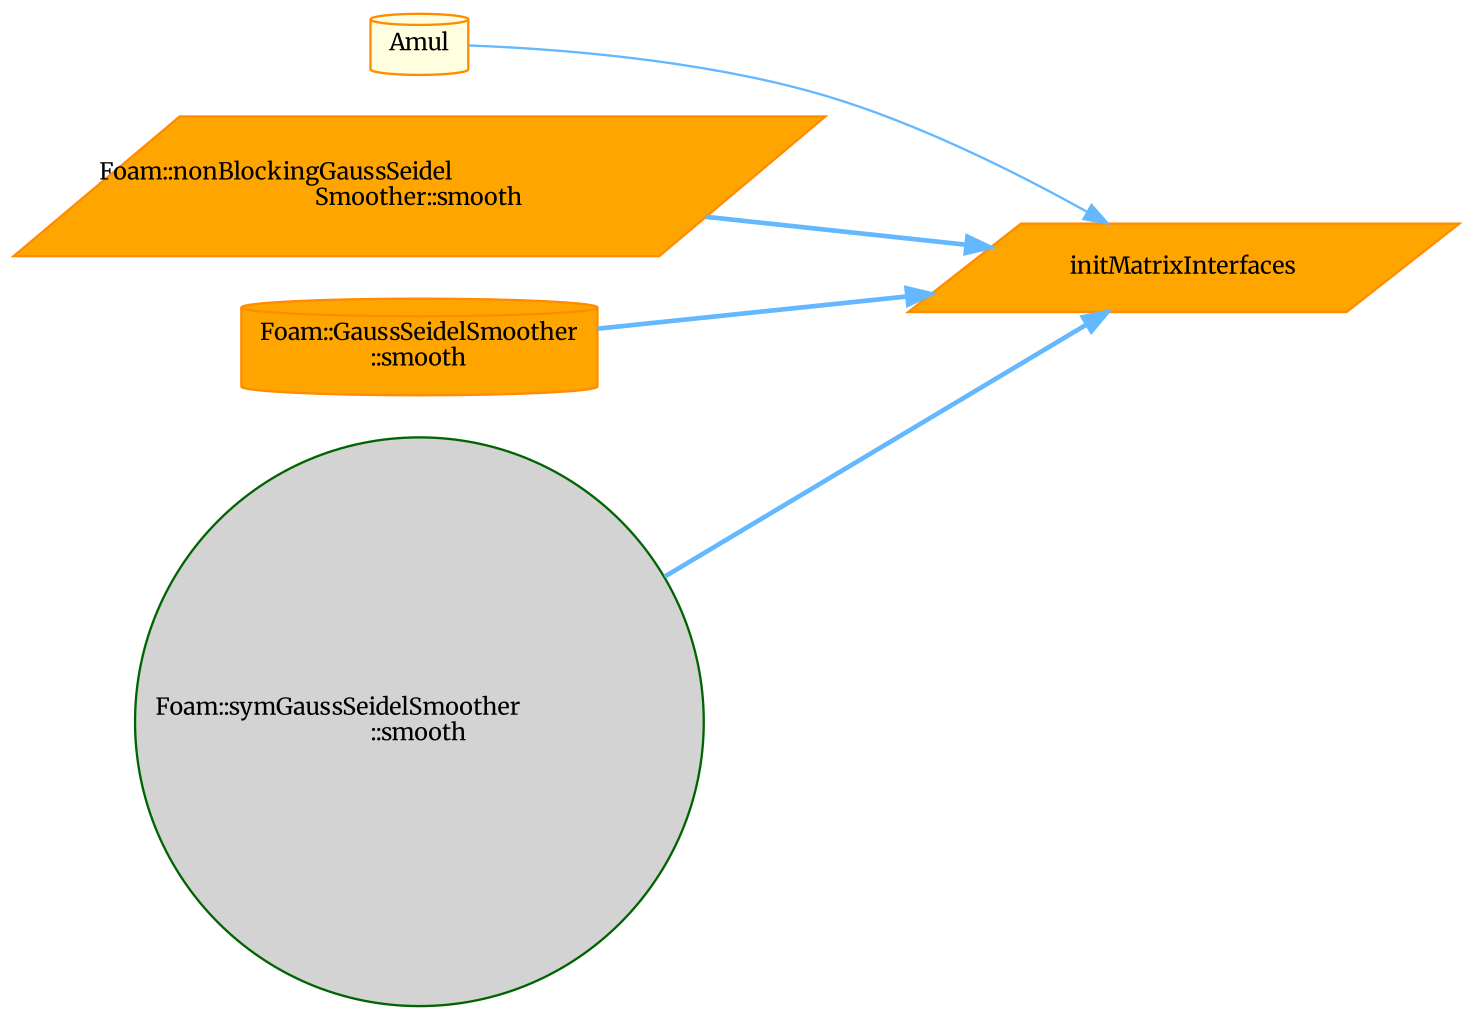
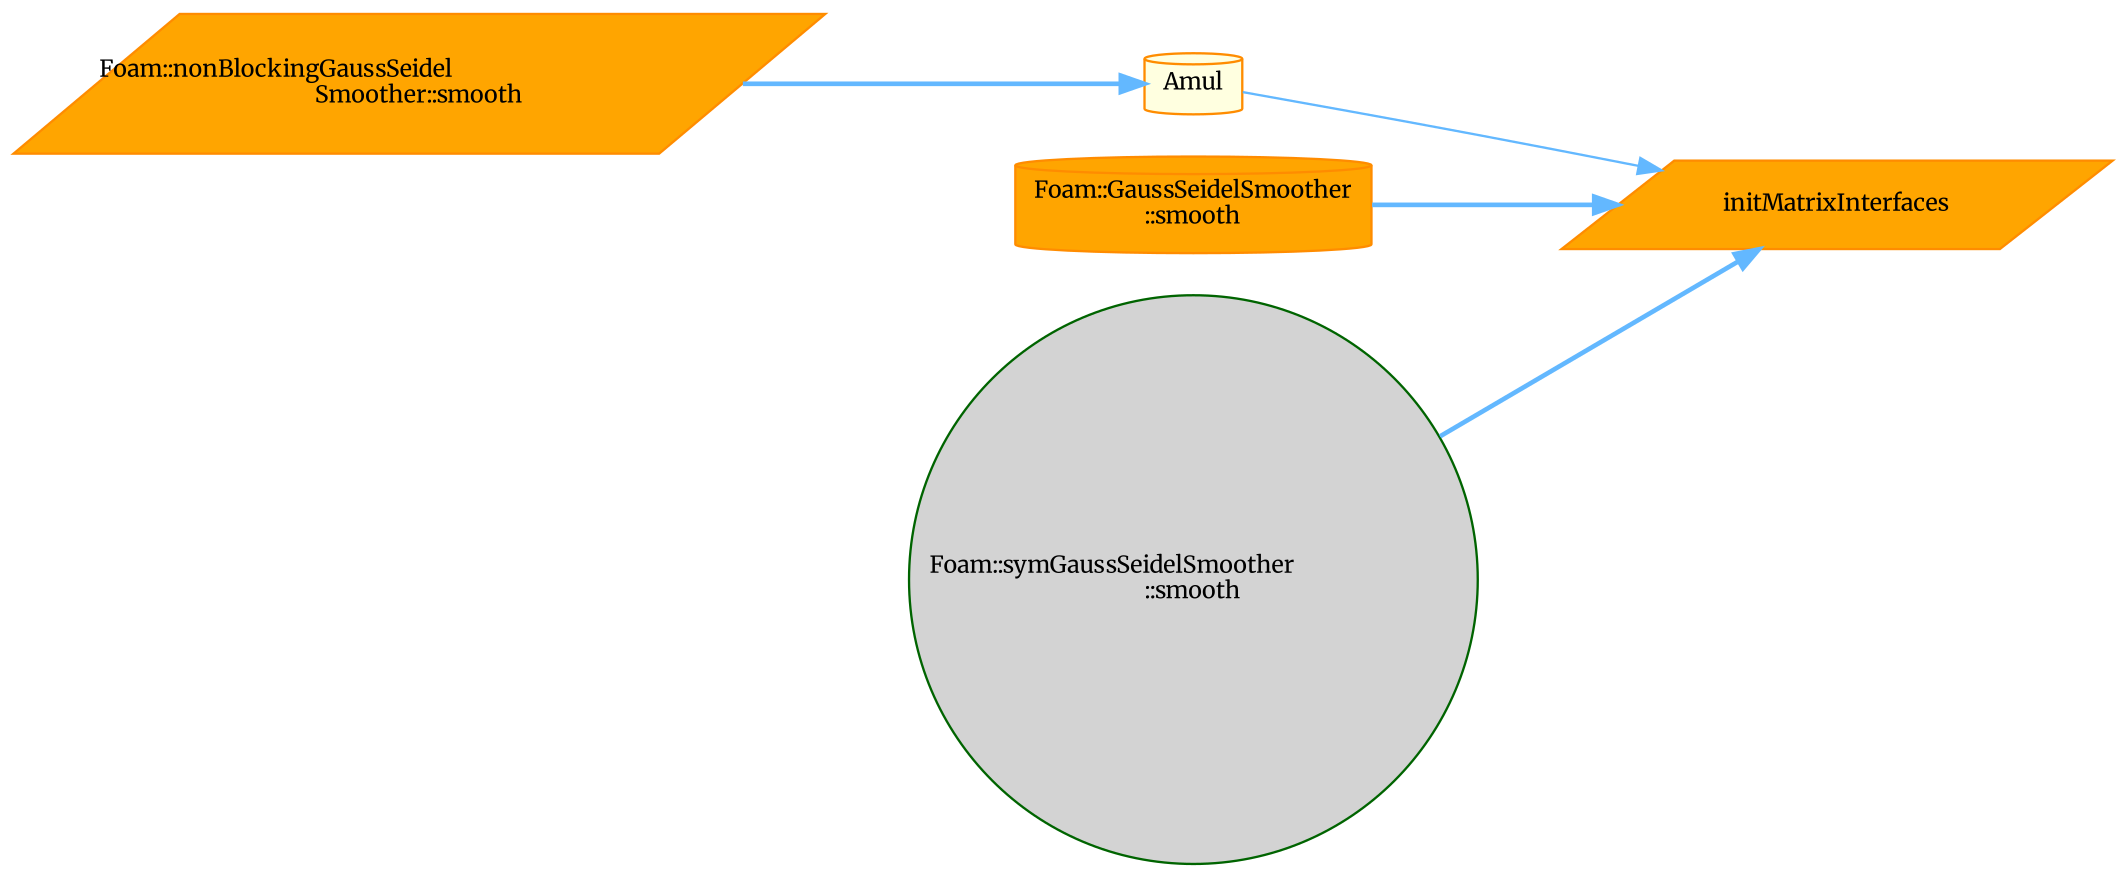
edge "Foam::nonBlockingGaussSeidel Smoother::smooth" -> "initMatrixInterfaces": now "Foam::nonBlockingGaussSeidel Smoother::smooth" -> "Amul"
